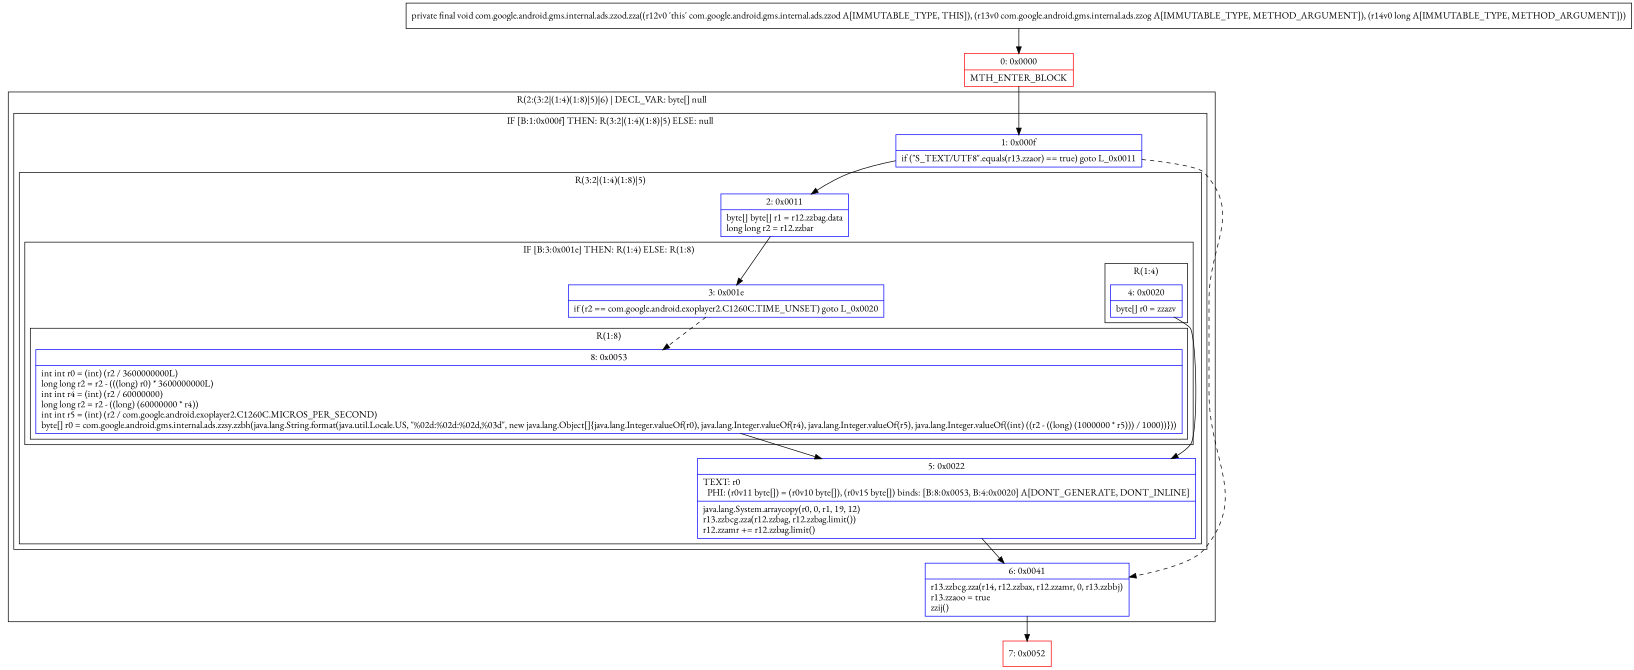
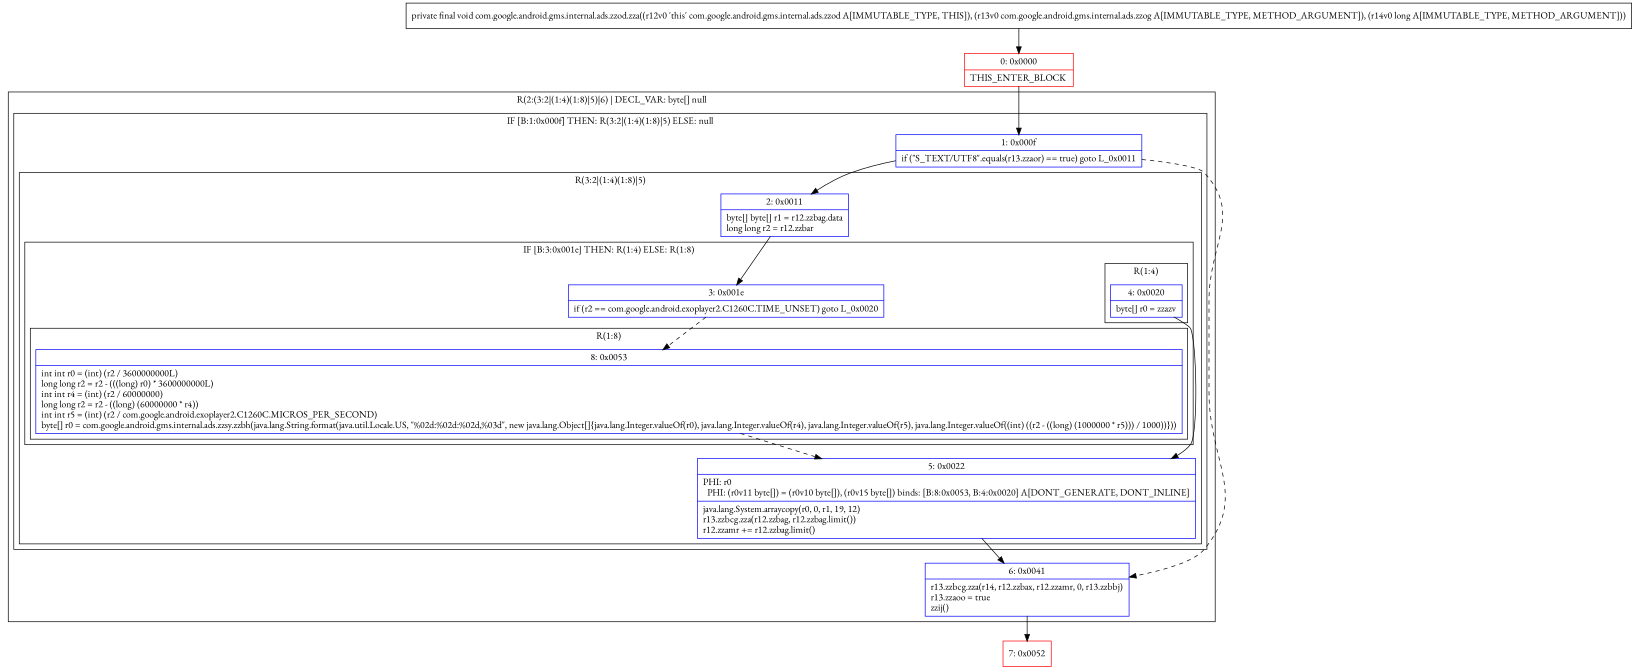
node "0: 0x0000": text "MTH_ENTER_BLOCK" -> "THIS_ENTER_BLOCK"
edge "8: 0x0053" -> "5: 0x0022": style solid -> dashed
node "5: 0x0022": text "TEXT: r0" -> "PHI: r0"
